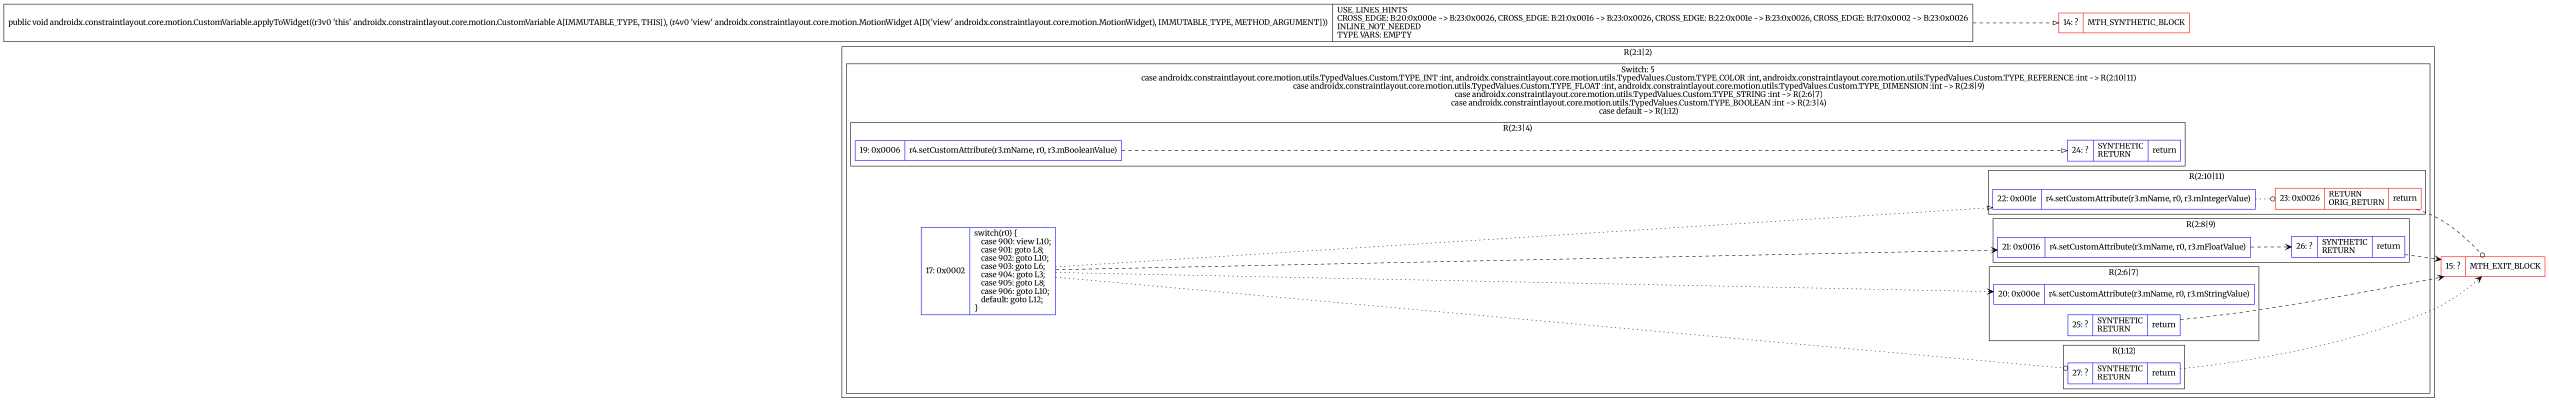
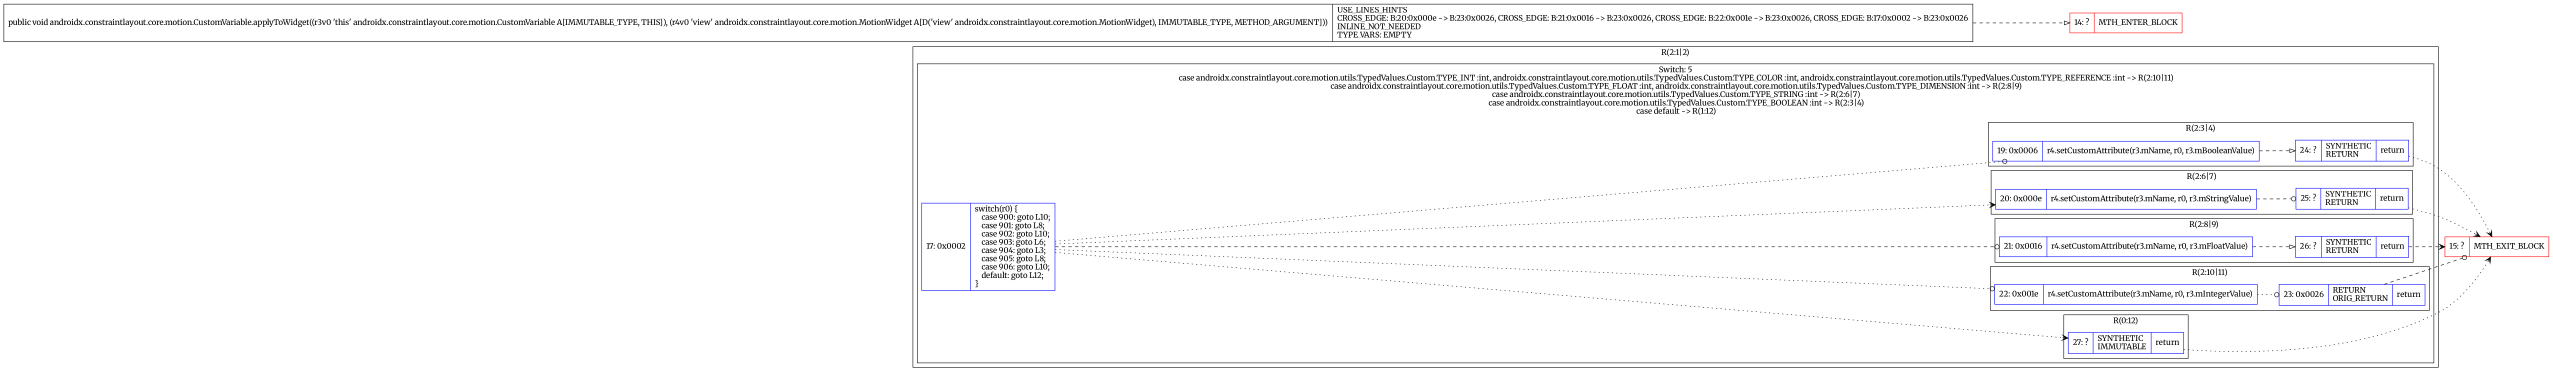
node "14: ?": text "MTH_SYNTHETIC_BLOCK" -> "MTH_ENTER_BLOCK"
edge "24: ?" -> "15: ?": added
edge "20: 0x000e" -> "25: ?": added
node "23: 0x0026": color red -> blue
edge "17: 0x0002" -> "19: 0x0006": added
edge "17: 0x0002" -> "22: 0x001e": arrowhead onormal -> odot
node "17: 0x0002": text "case 900: view L10;" -> "case 900: goto L10;"
edge "21: 0x0016" -> "26: ?": arrowhead vee -> onormal
edge "17: 0x0002" -> "21: 0x0016": arrowhead vee -> odot
edge "25: ?" -> "15: ?": style dashed -> dotted
edge "17: 0x0002" -> "27: ?": arrowhead odot -> vee
cluster "R(1:12)": label "R(1:12)" -> "R(0:12)"
node "27: ?": text "RETURN" -> "IMMUTABLE"
